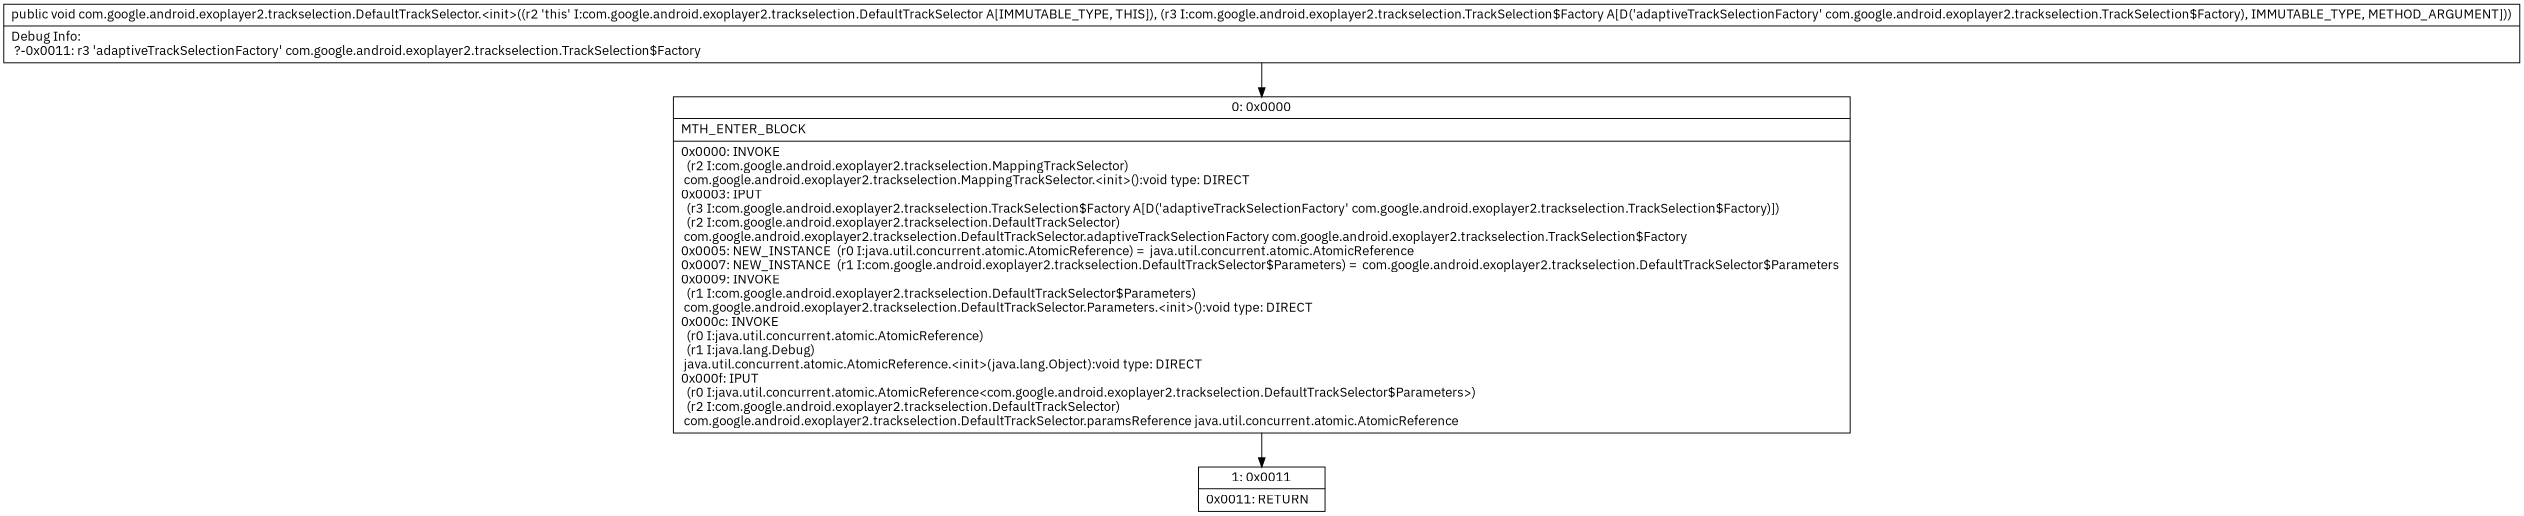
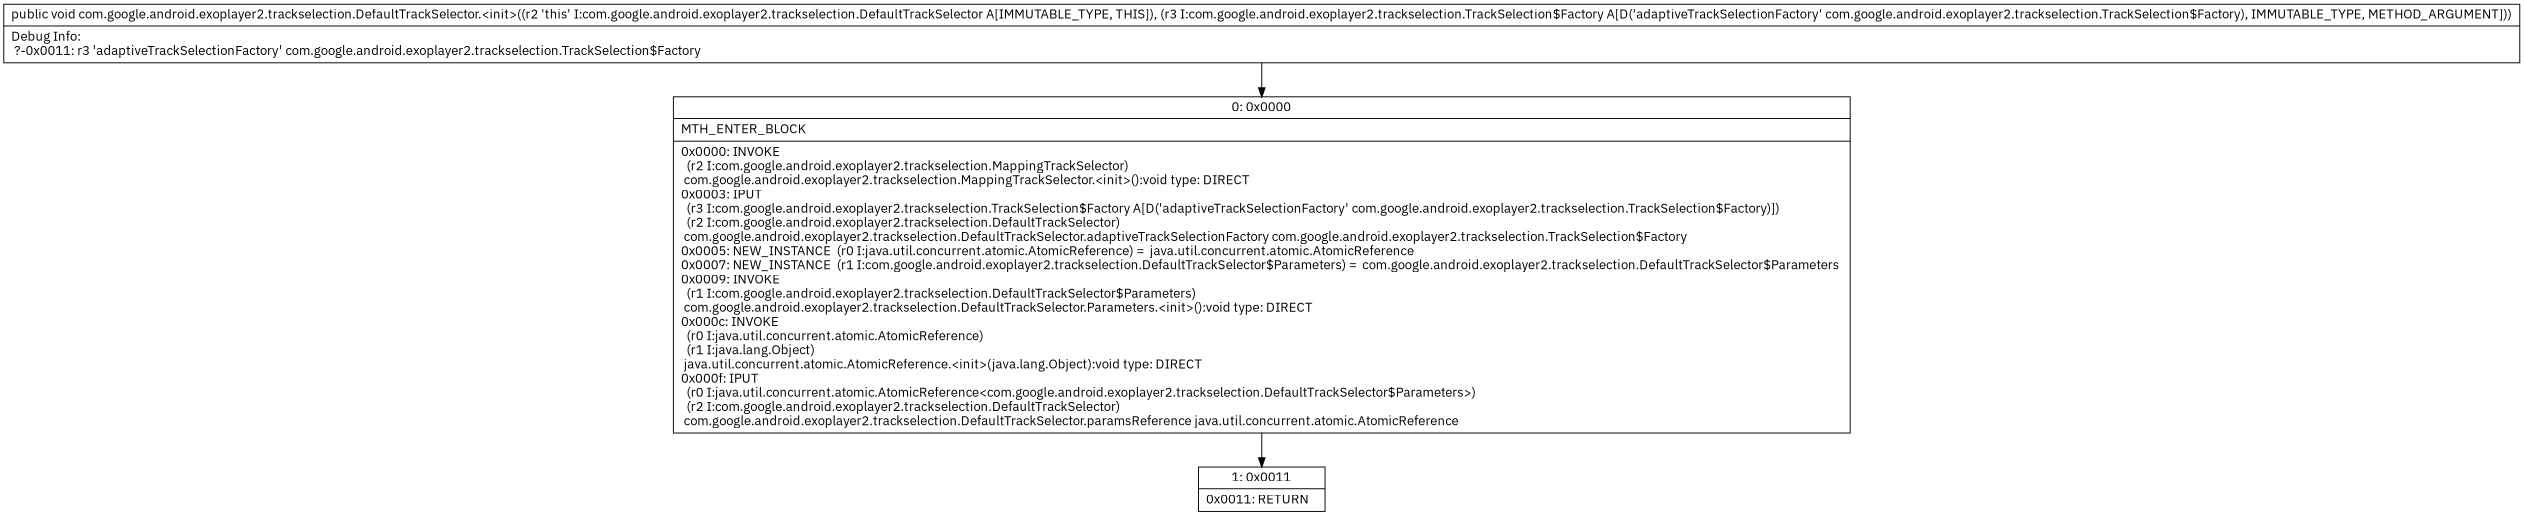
node "0: 0x0000": text "(r1 I:java.lang.Debug)" -> "(r1 I:java.lang.Object)"
